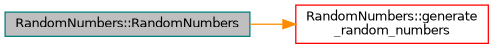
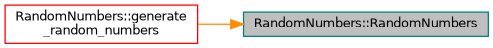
edge "RandomNumbers::RandomNumbers" -> "RandomNumbers::generate _random_numbers": reversed
